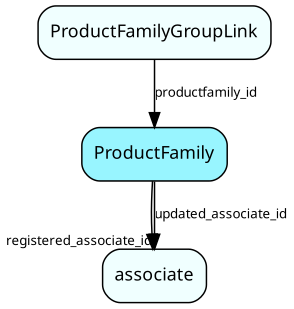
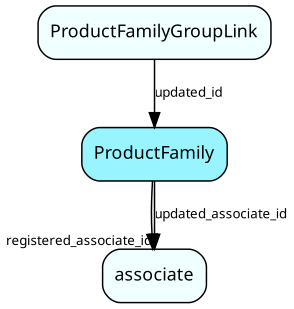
edge "ProductFamilyGroupLink" -> "ProductFamily": label "productfamily_id" -> "updated_id"
